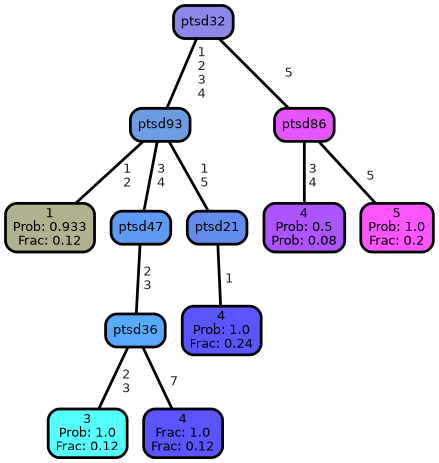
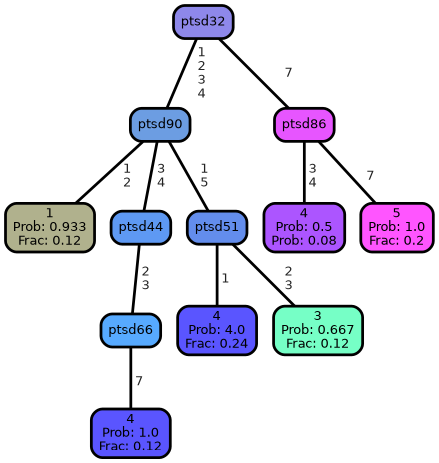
edge "ptsd32" -- "ptsd86": label " 5" -> " 7"
node "ptsd93": label "ptsd93" -> "ptsd90"
edge "ptsd86" -- "5 Prob: 1.0 Frac: 0.2": label " 5" -> " 7"
node "ptsd47": label "ptsd47" -> "ptsd44"
node "ptsd21": label "ptsd21" -> "ptsd51"
node "ptsd36": label "ptsd36" -> "ptsd66"
node "4 Prob: 1.0 Frac: 0.24": label "4 Prob: 1.0 Frac: 0.24" -> "4 Prob: 4.0 Frac: 0.24"
node "3 Prob: 0.667 Frac: 0.12": added
node "3 Prob: 1.0 Frac: 0.12": removed
node "4 Frac: 1.0 Frac: 0.12": label "4 Frac: 1.0 Frac: 0.12" -> "4 Prob: 1.0 Frac: 0.12"
